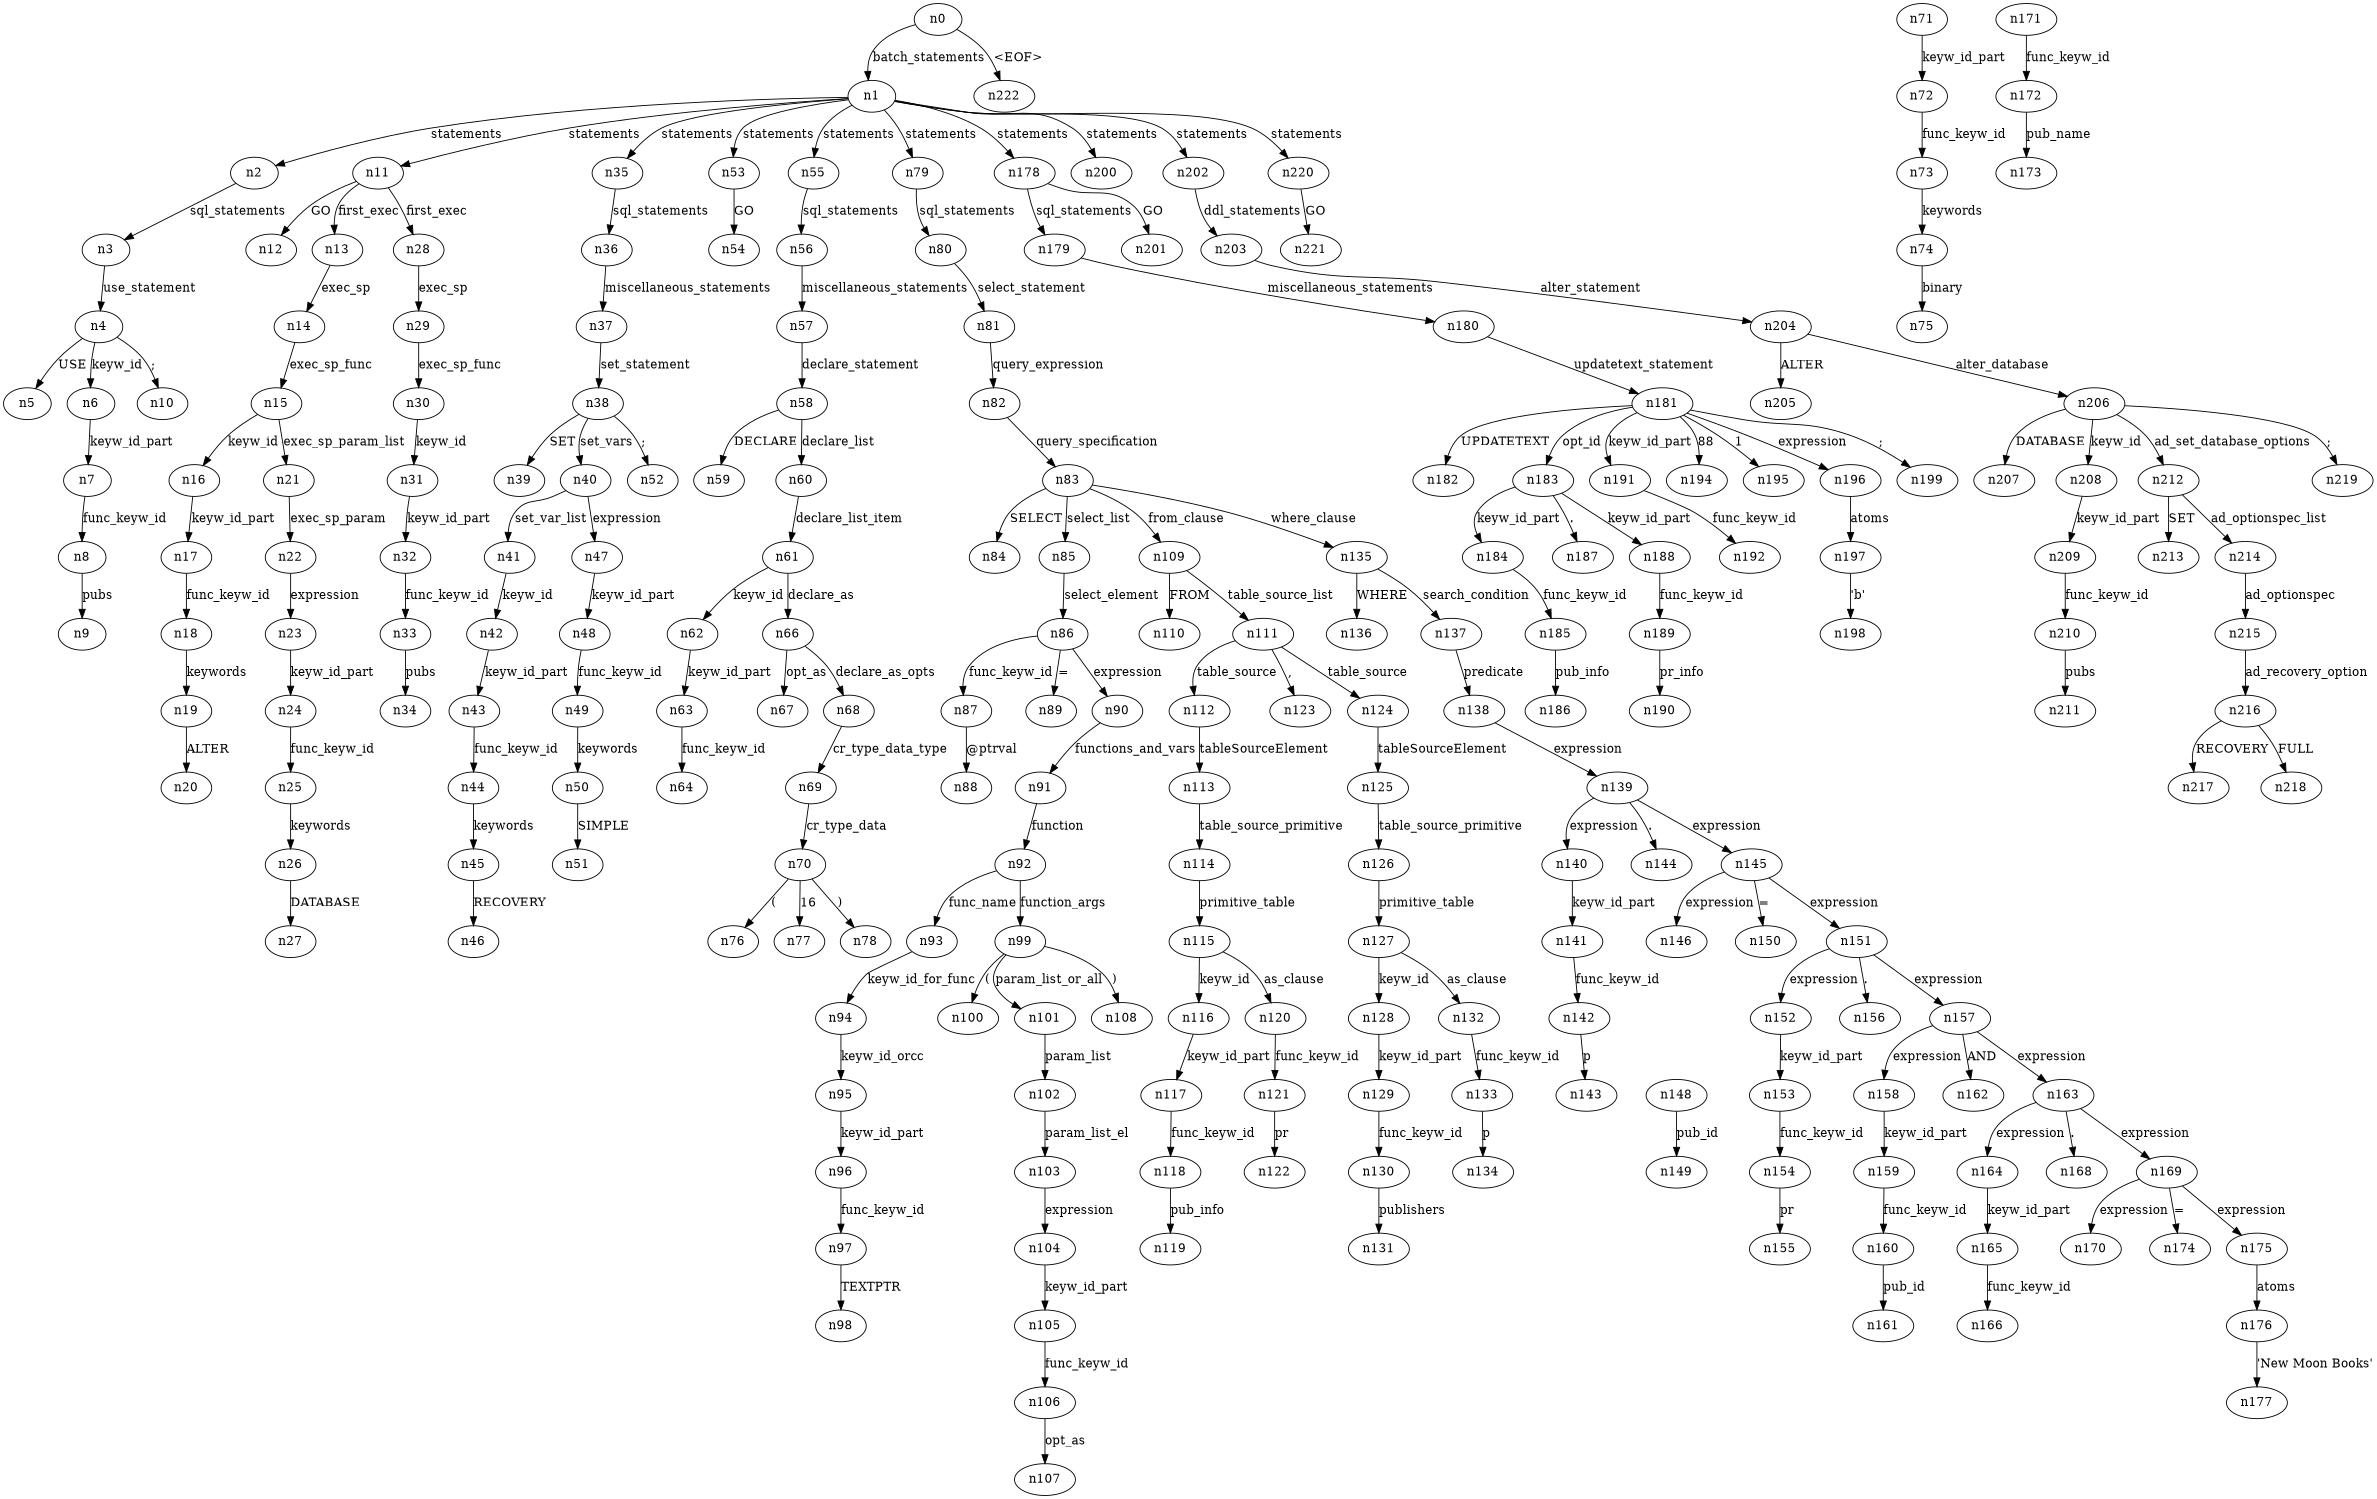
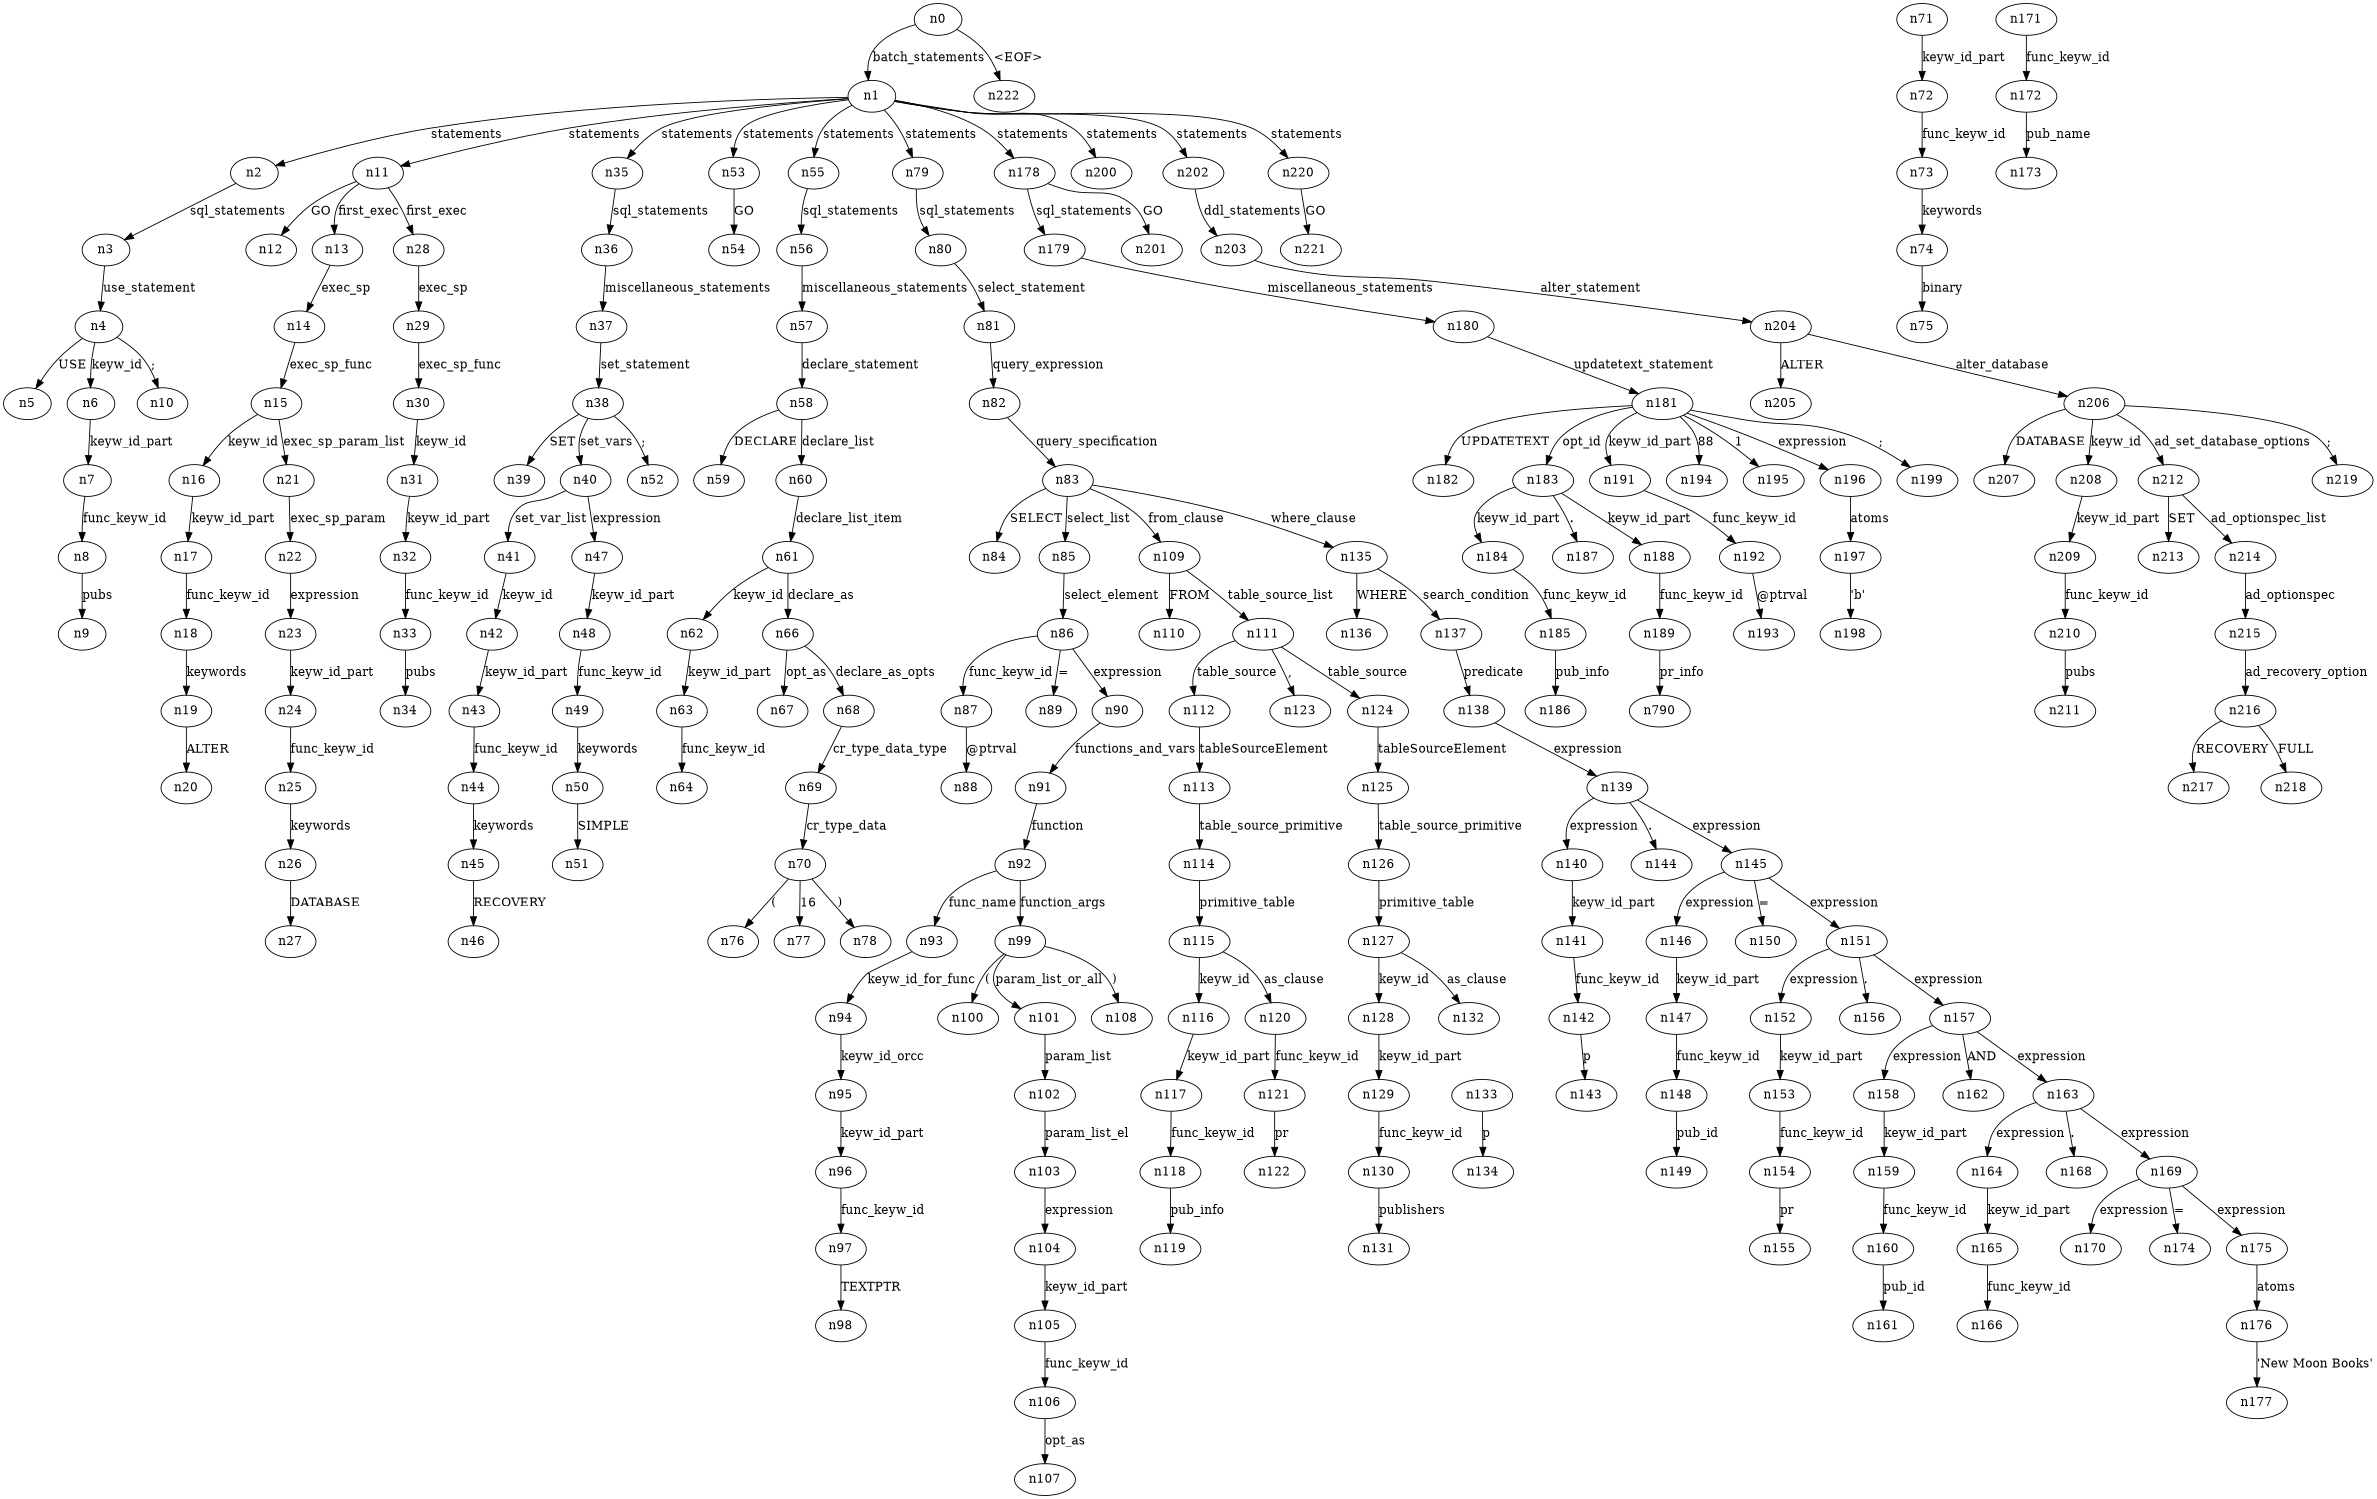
node "n193": added
node "n190": label "n190" -> "n790"
node "n147": added
edge "n132" -> "n133": removed, label "func_keyw_id"
